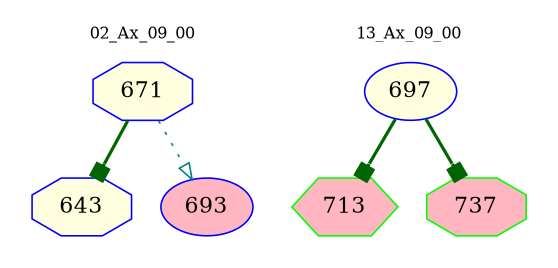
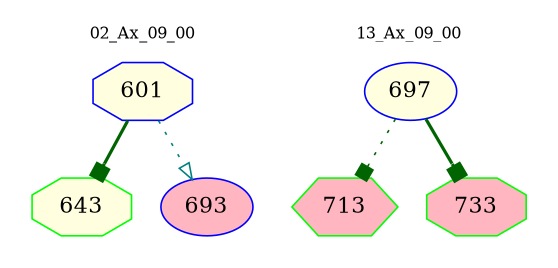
node "671": label "671" -> "601"
edge "697" -> "713": style bold -> dotted
node "643": color blue -> green
node "737": label "737" -> "733"
